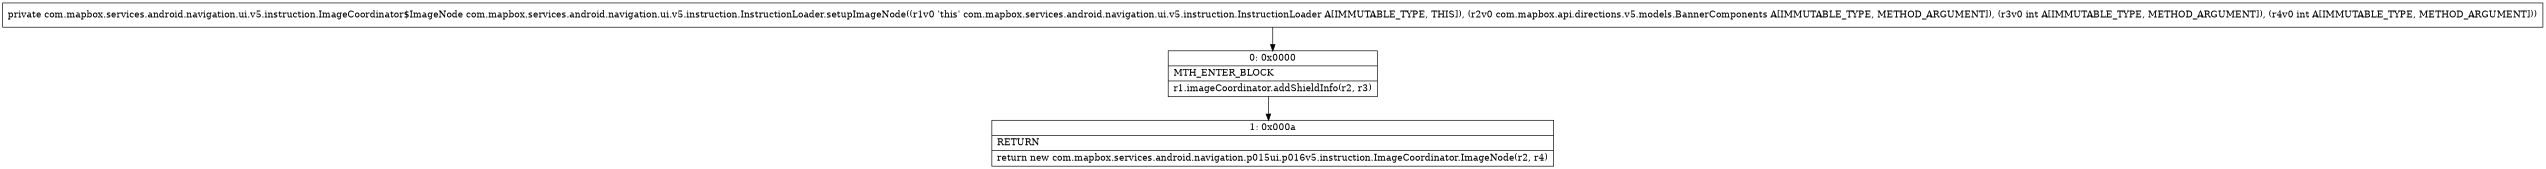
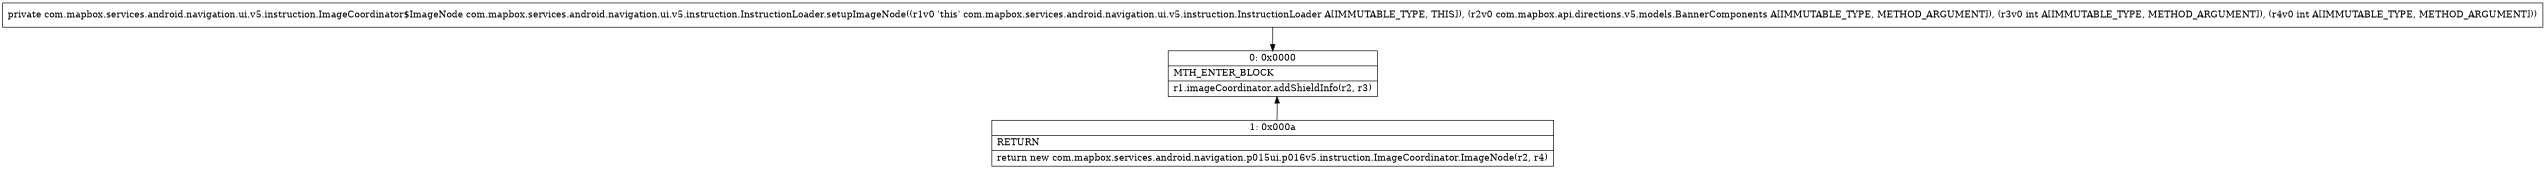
edge "0: 0x0000" -> "1: 0x000a": reversed
